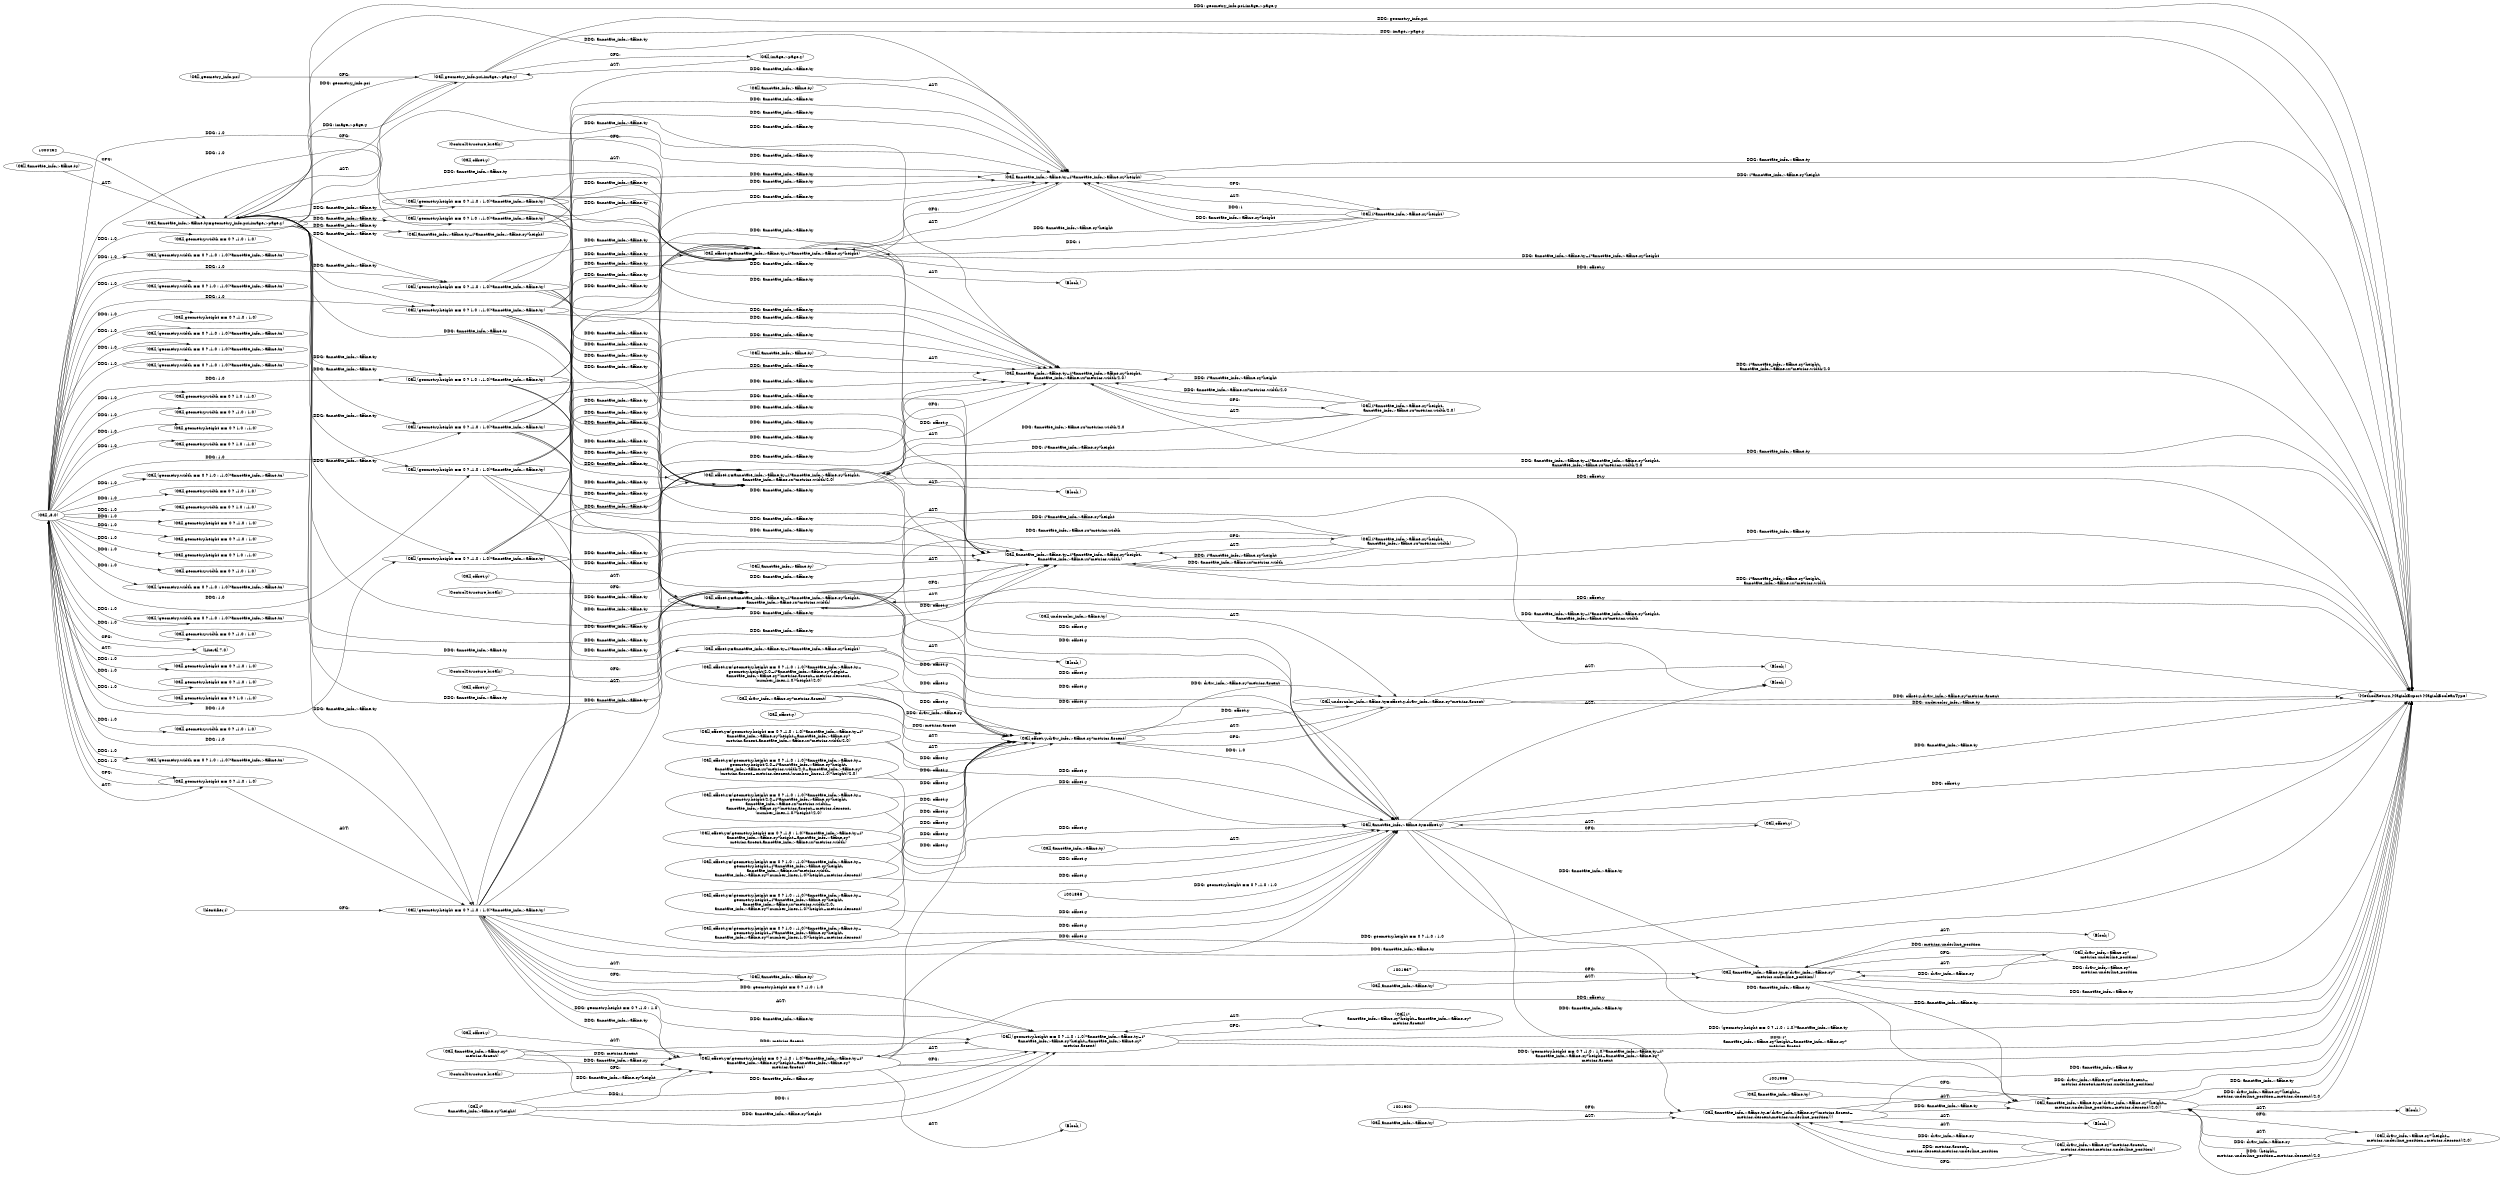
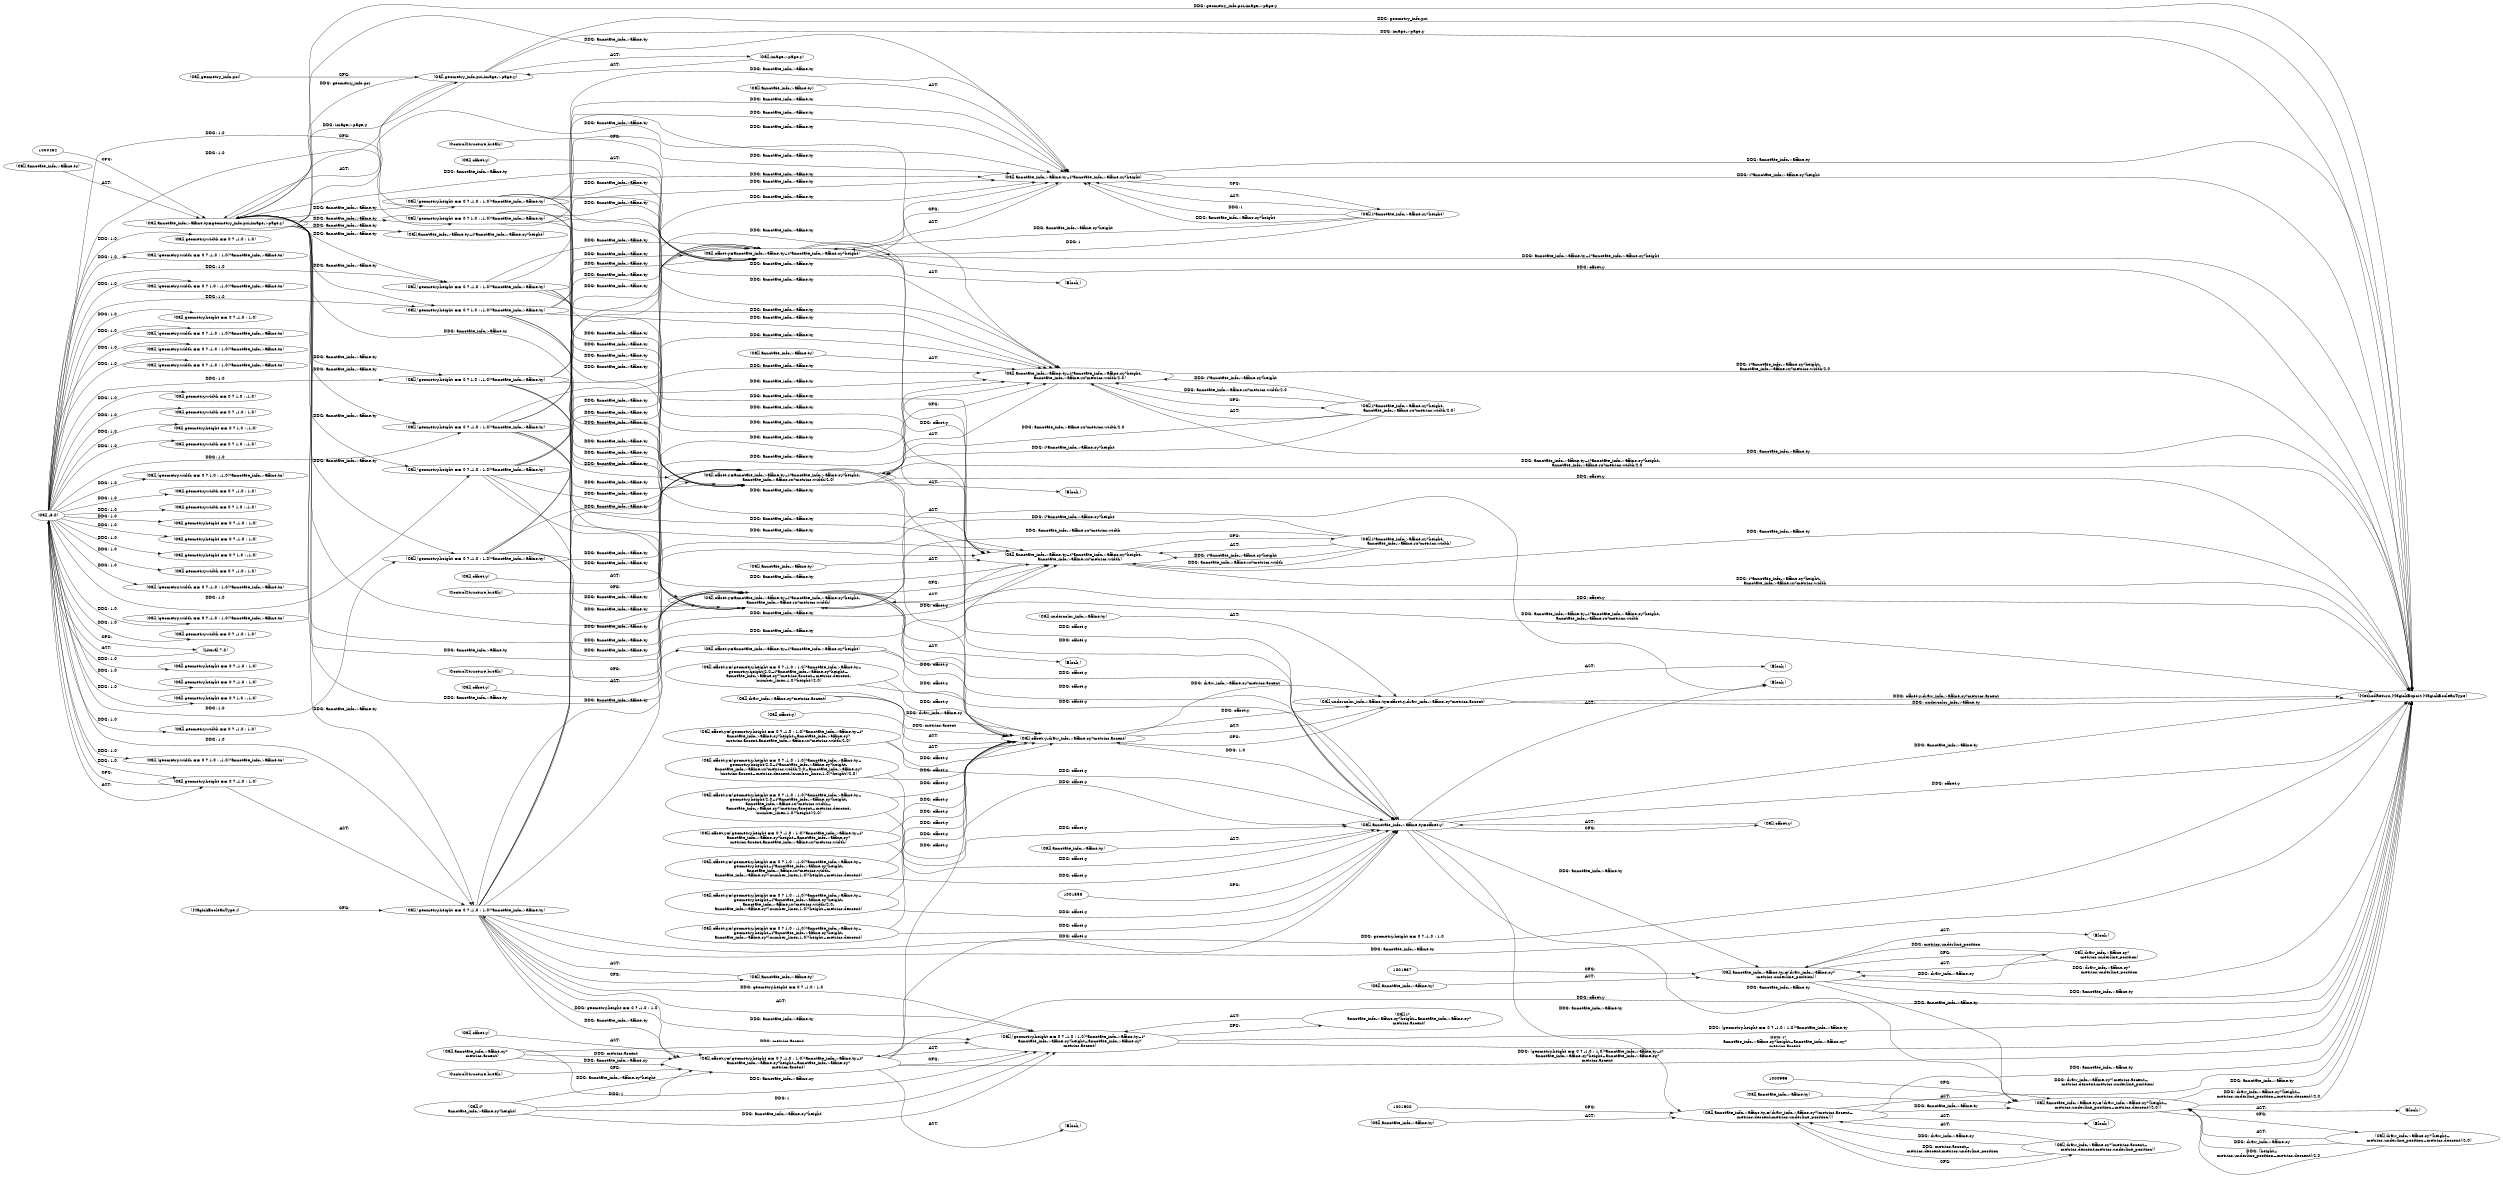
edge "(Call,geometry_info.psi-image->page.y)" -> "(Call,image->page.y)": label "CFG: " -> "AST: "
edge "1001858" -> "(Call,annotate_info->affine.ty=offset.y)": label "DDG: geometry.height == 0 ? -1.0 : 1.0" -> "CFG: "
node "(Identifier,i)": label "(Identifier,i)" -> "(MagickBooleanType,i)"
node "1001996": label "1001996" -> "1000996"
